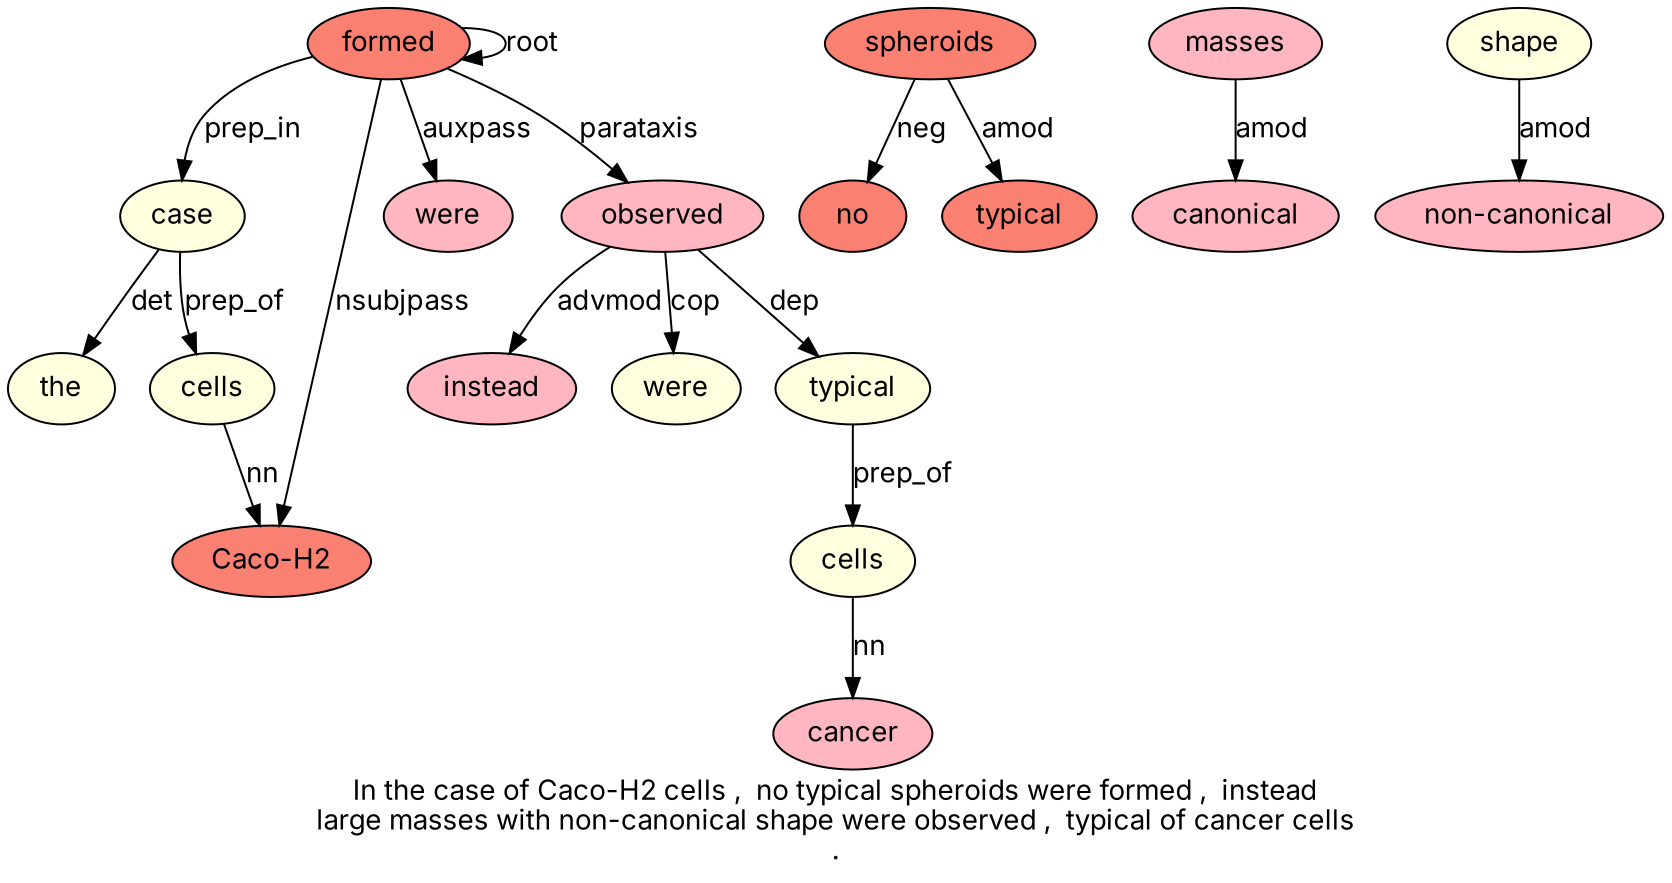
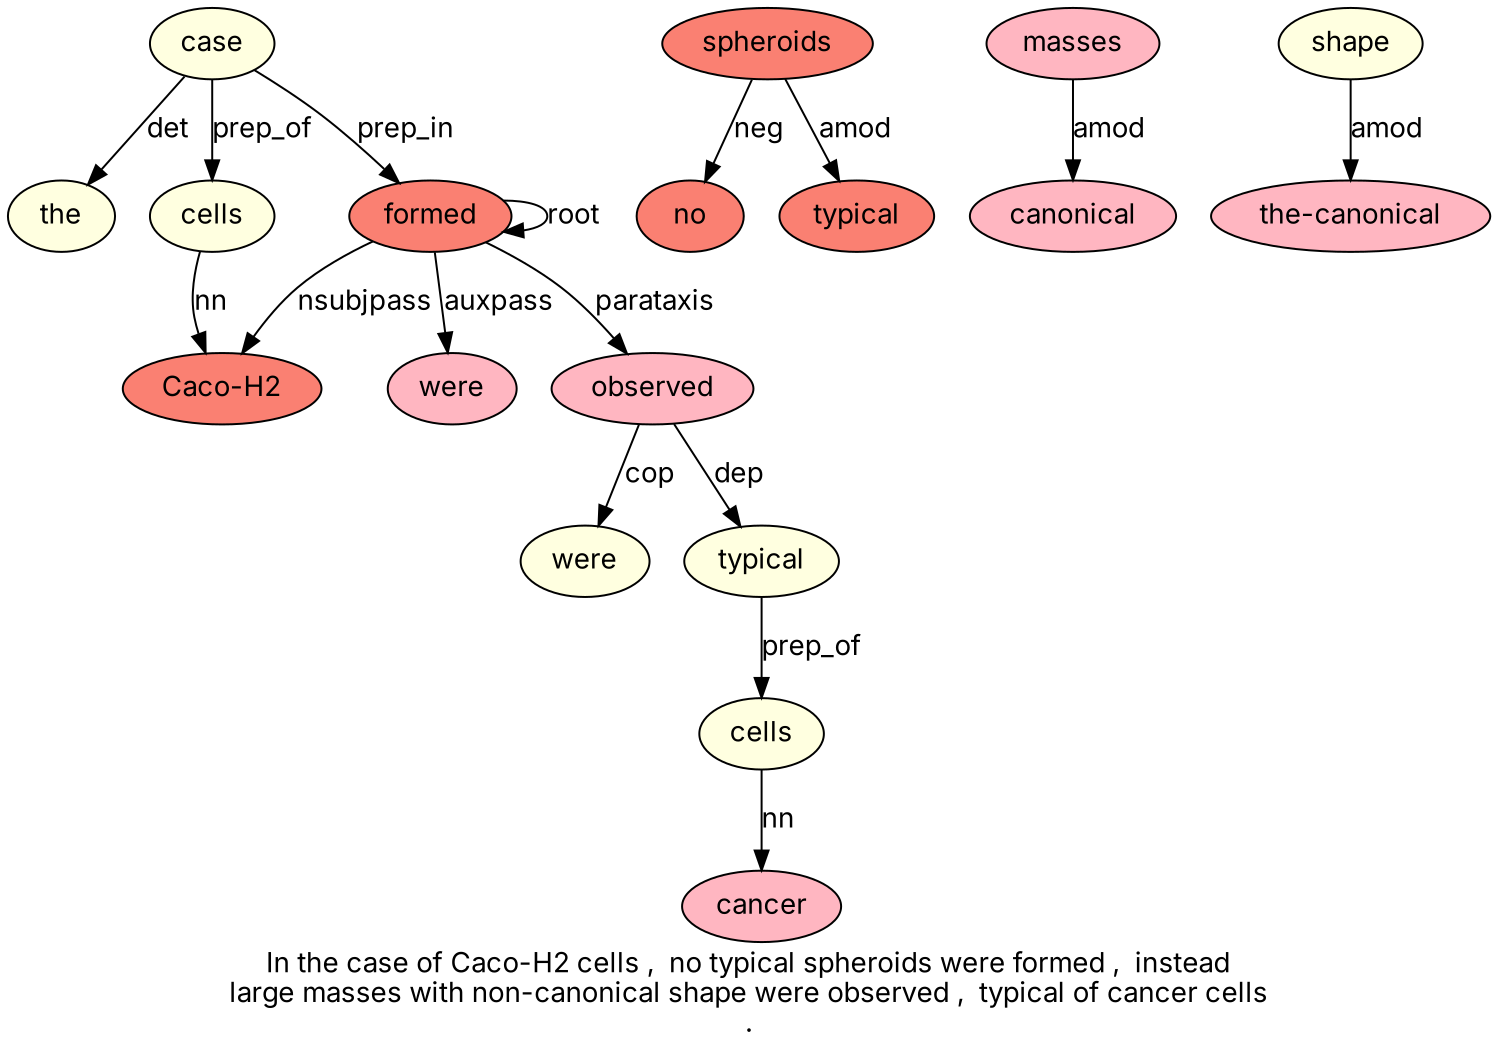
edge "formed" -> "case": reversed
node "non-canonical": label "non-canonical" -> "the-canonical"
node "instead": removed
